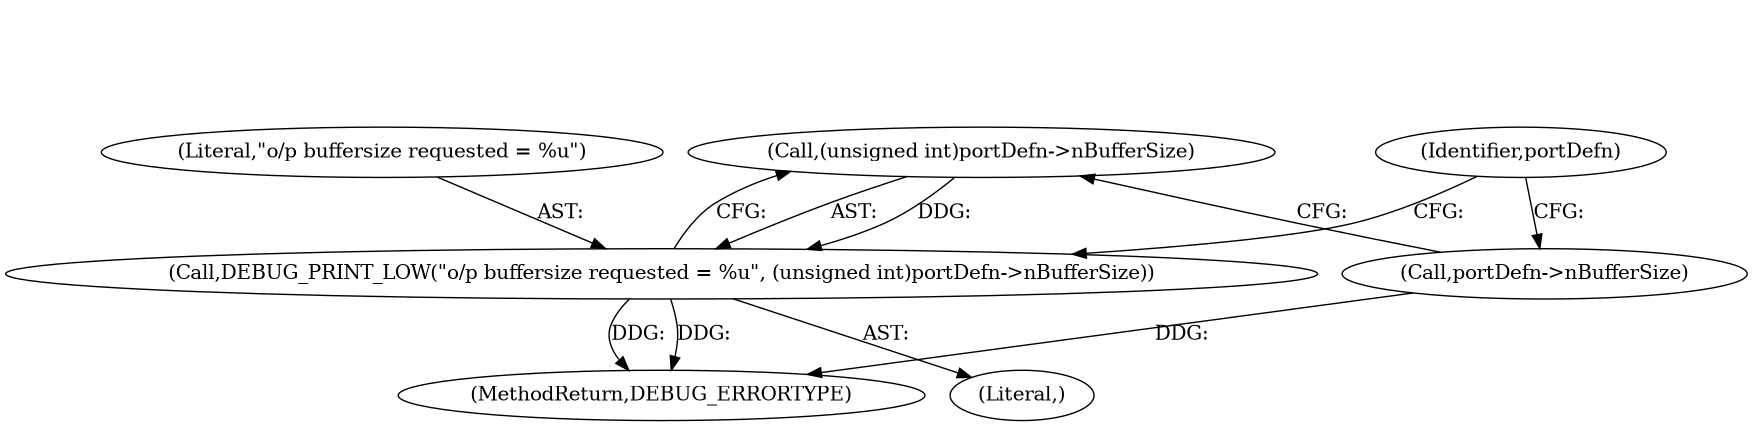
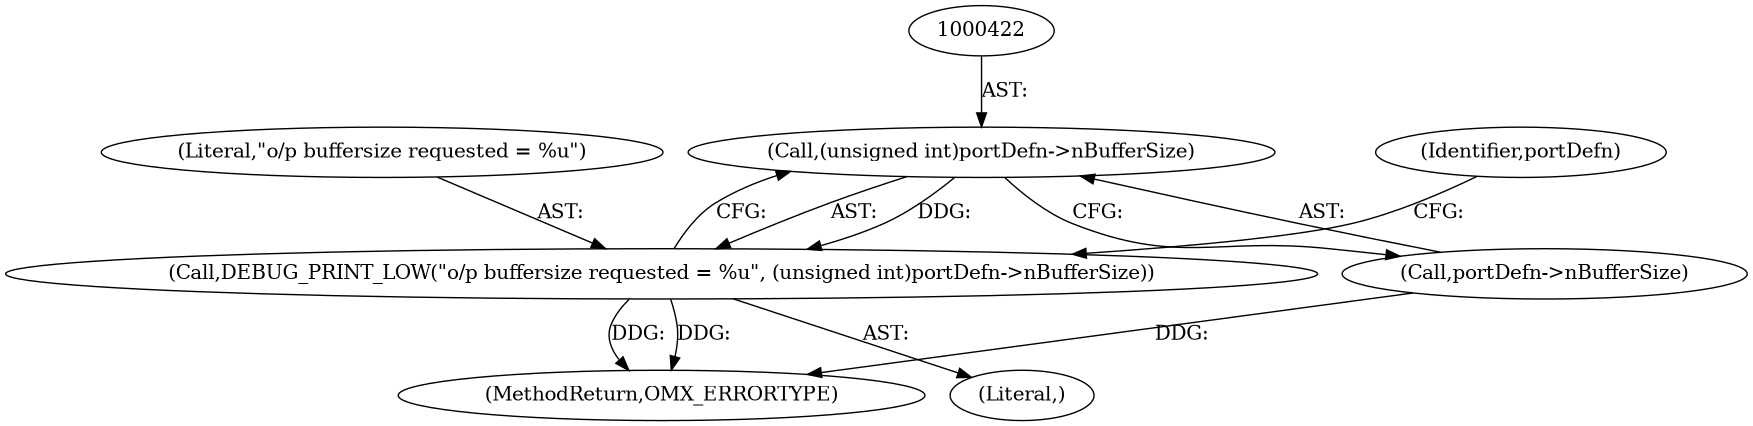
node "1000422": added
edge "(Identifier,portDefn)" -> "(Call,portDefn->nBufferSize)": now "(Call,(unsigned int)portDefn->nBufferSize)" -> "(Call,portDefn->nBufferSize)"
edge "(Call,portDefn->nBufferSize)" -> "(Call,(unsigned int)portDefn->nBufferSize)": label "CFG: " -> "AST: "
node "(MethodReturn,DEBUG_ERRORTYPE)": label "(MethodReturn,DEBUG_ERRORTYPE)" -> "(MethodReturn,OMX_ERRORTYPE)"
